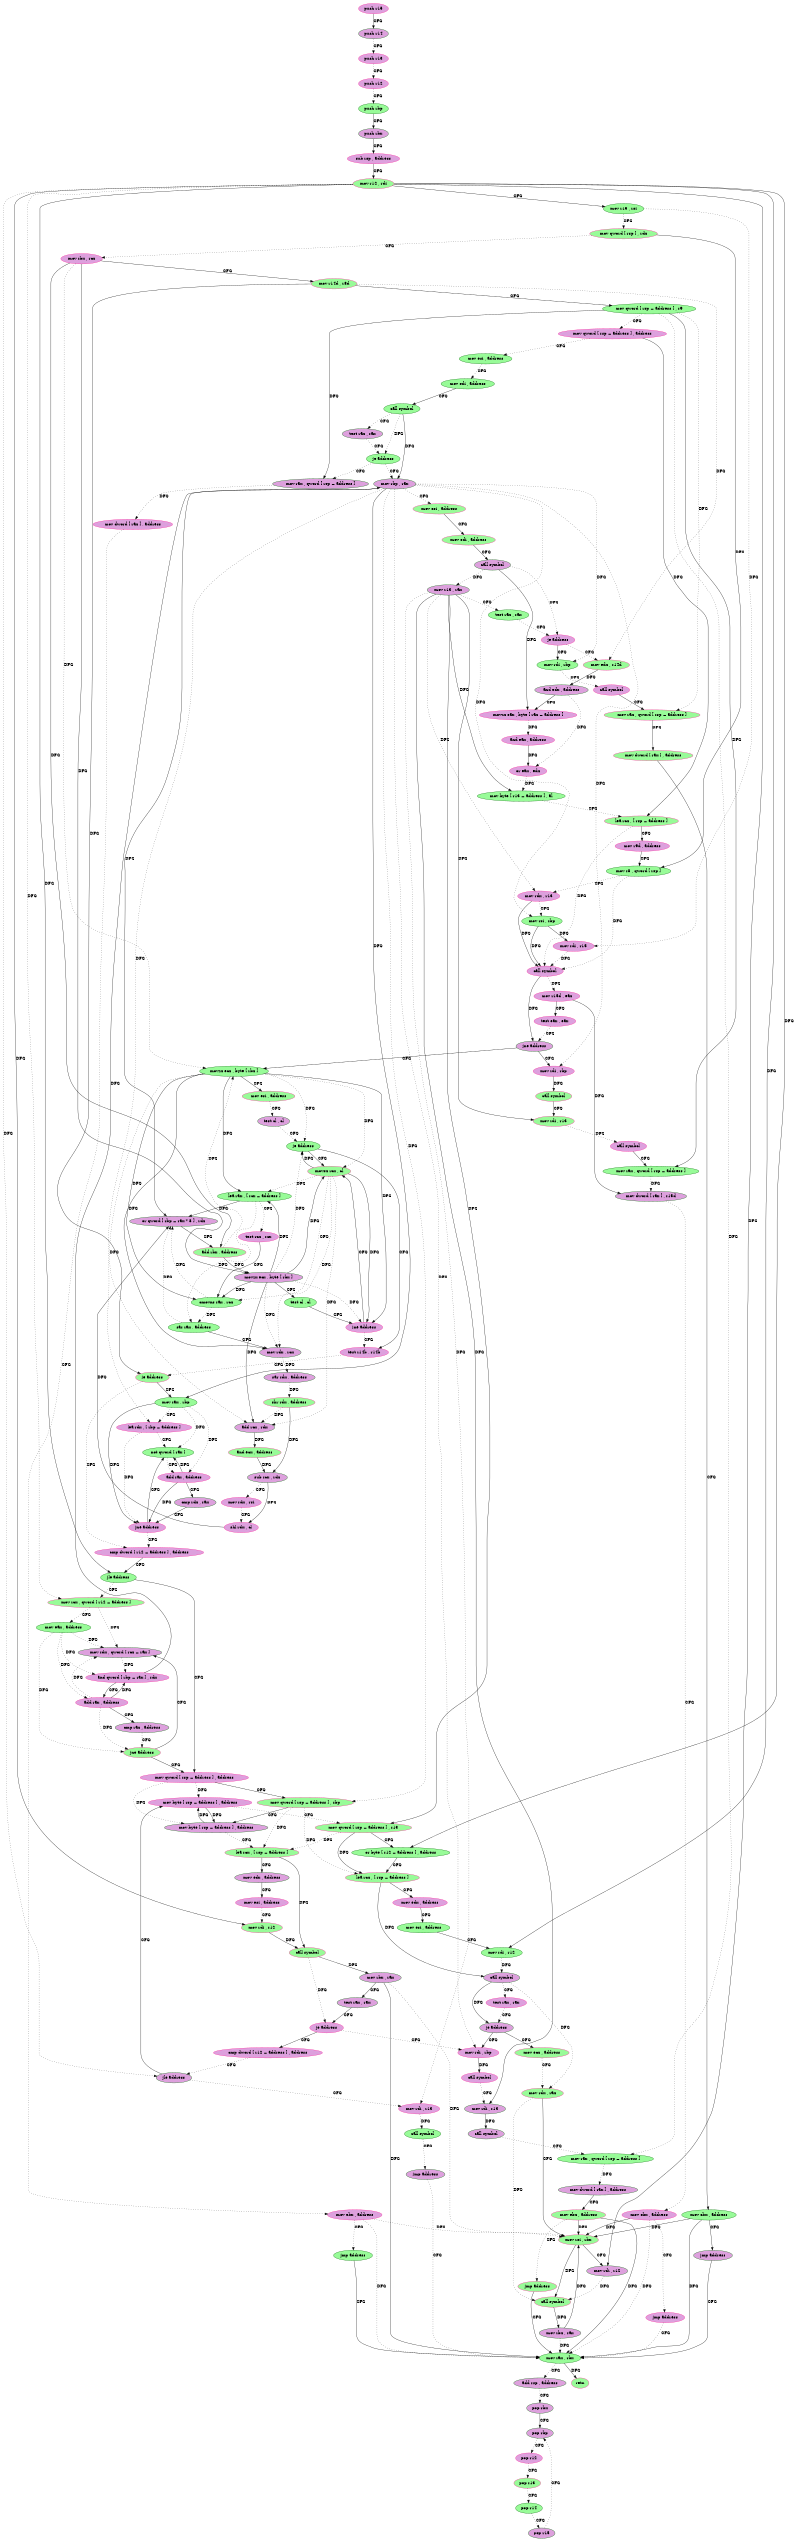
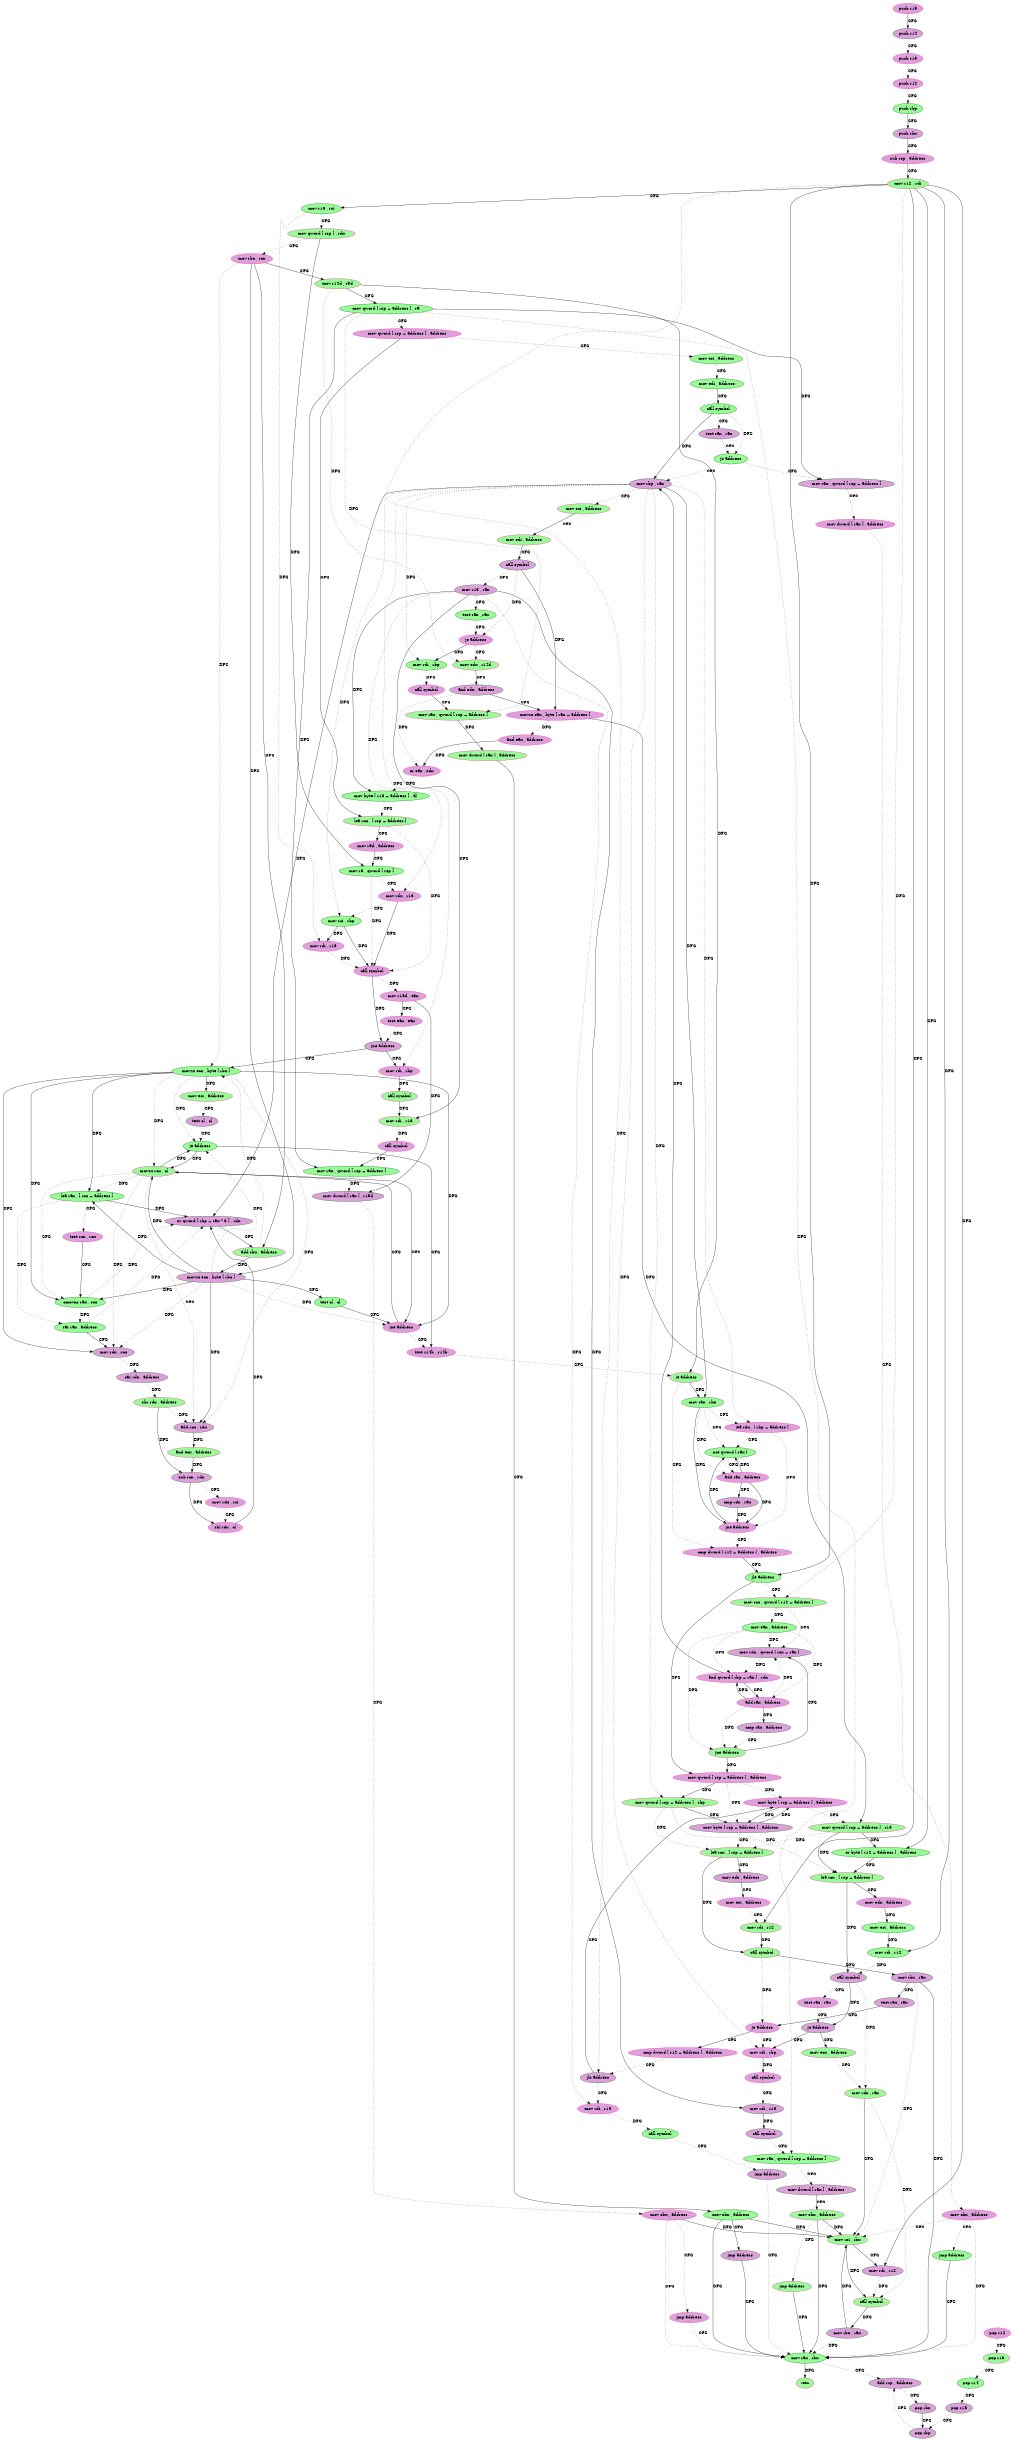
edge "mov r13 , rax" -> "mov qword [ rsp + address ] , r13": now "movzx eax , byte [ rax + address ]" -> "mov qword [ rsp + address ] , r13"
edge "pop rbp" -> "pop r12": now "pop rbp" -> "add rsp , address"
